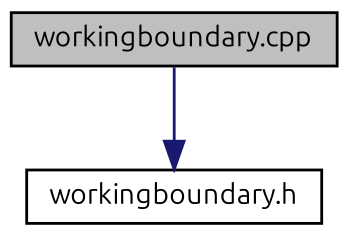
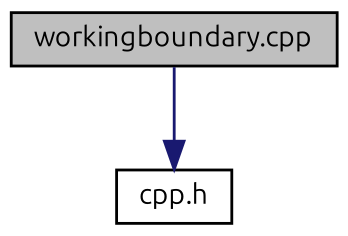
node "workingboundary.h": label "workingboundary.h" -> "cpp.h"
